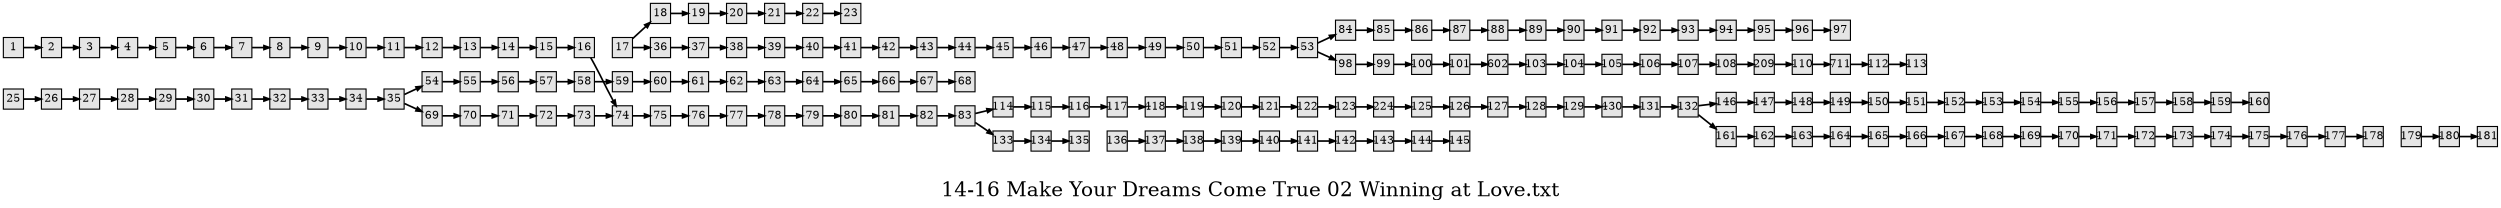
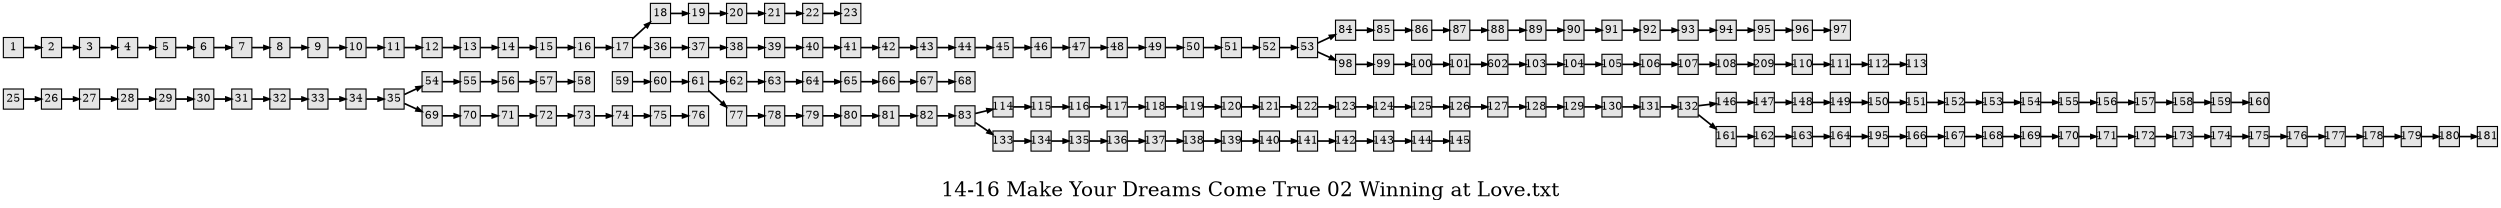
node "711": label "711" -> "111"
edge "16" -> "74": now "16" -> "17"
edge "58" -> "59": removed
node "418": label "418" -> "118"
node "224": label "224" -> "124"
node "430": label "430" -> "130"
edge "76" -> "77": now "61" -> "77"
node "165": label "165" -> "195"
edge "178" -> "179": added
edge "135" -> "136": added
